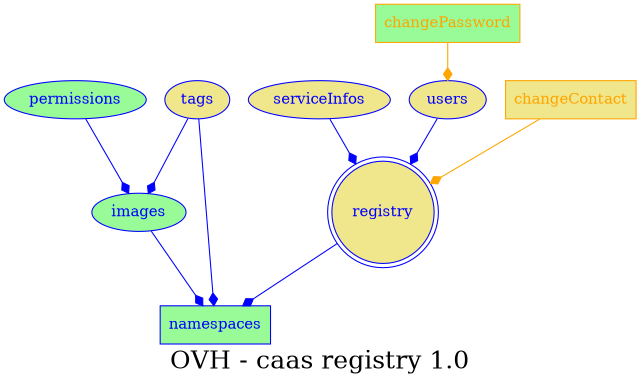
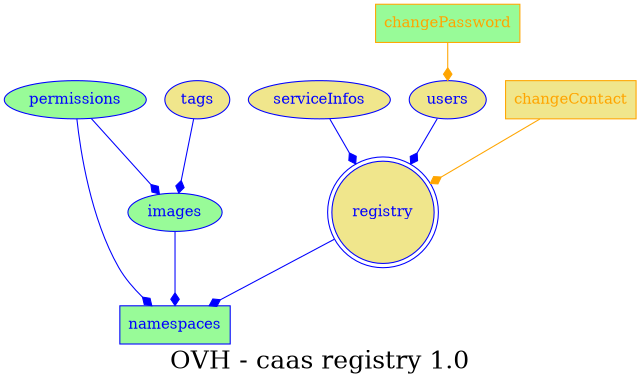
edge "tags" -> "namespaces": now "permissions" -> "namespaces"
